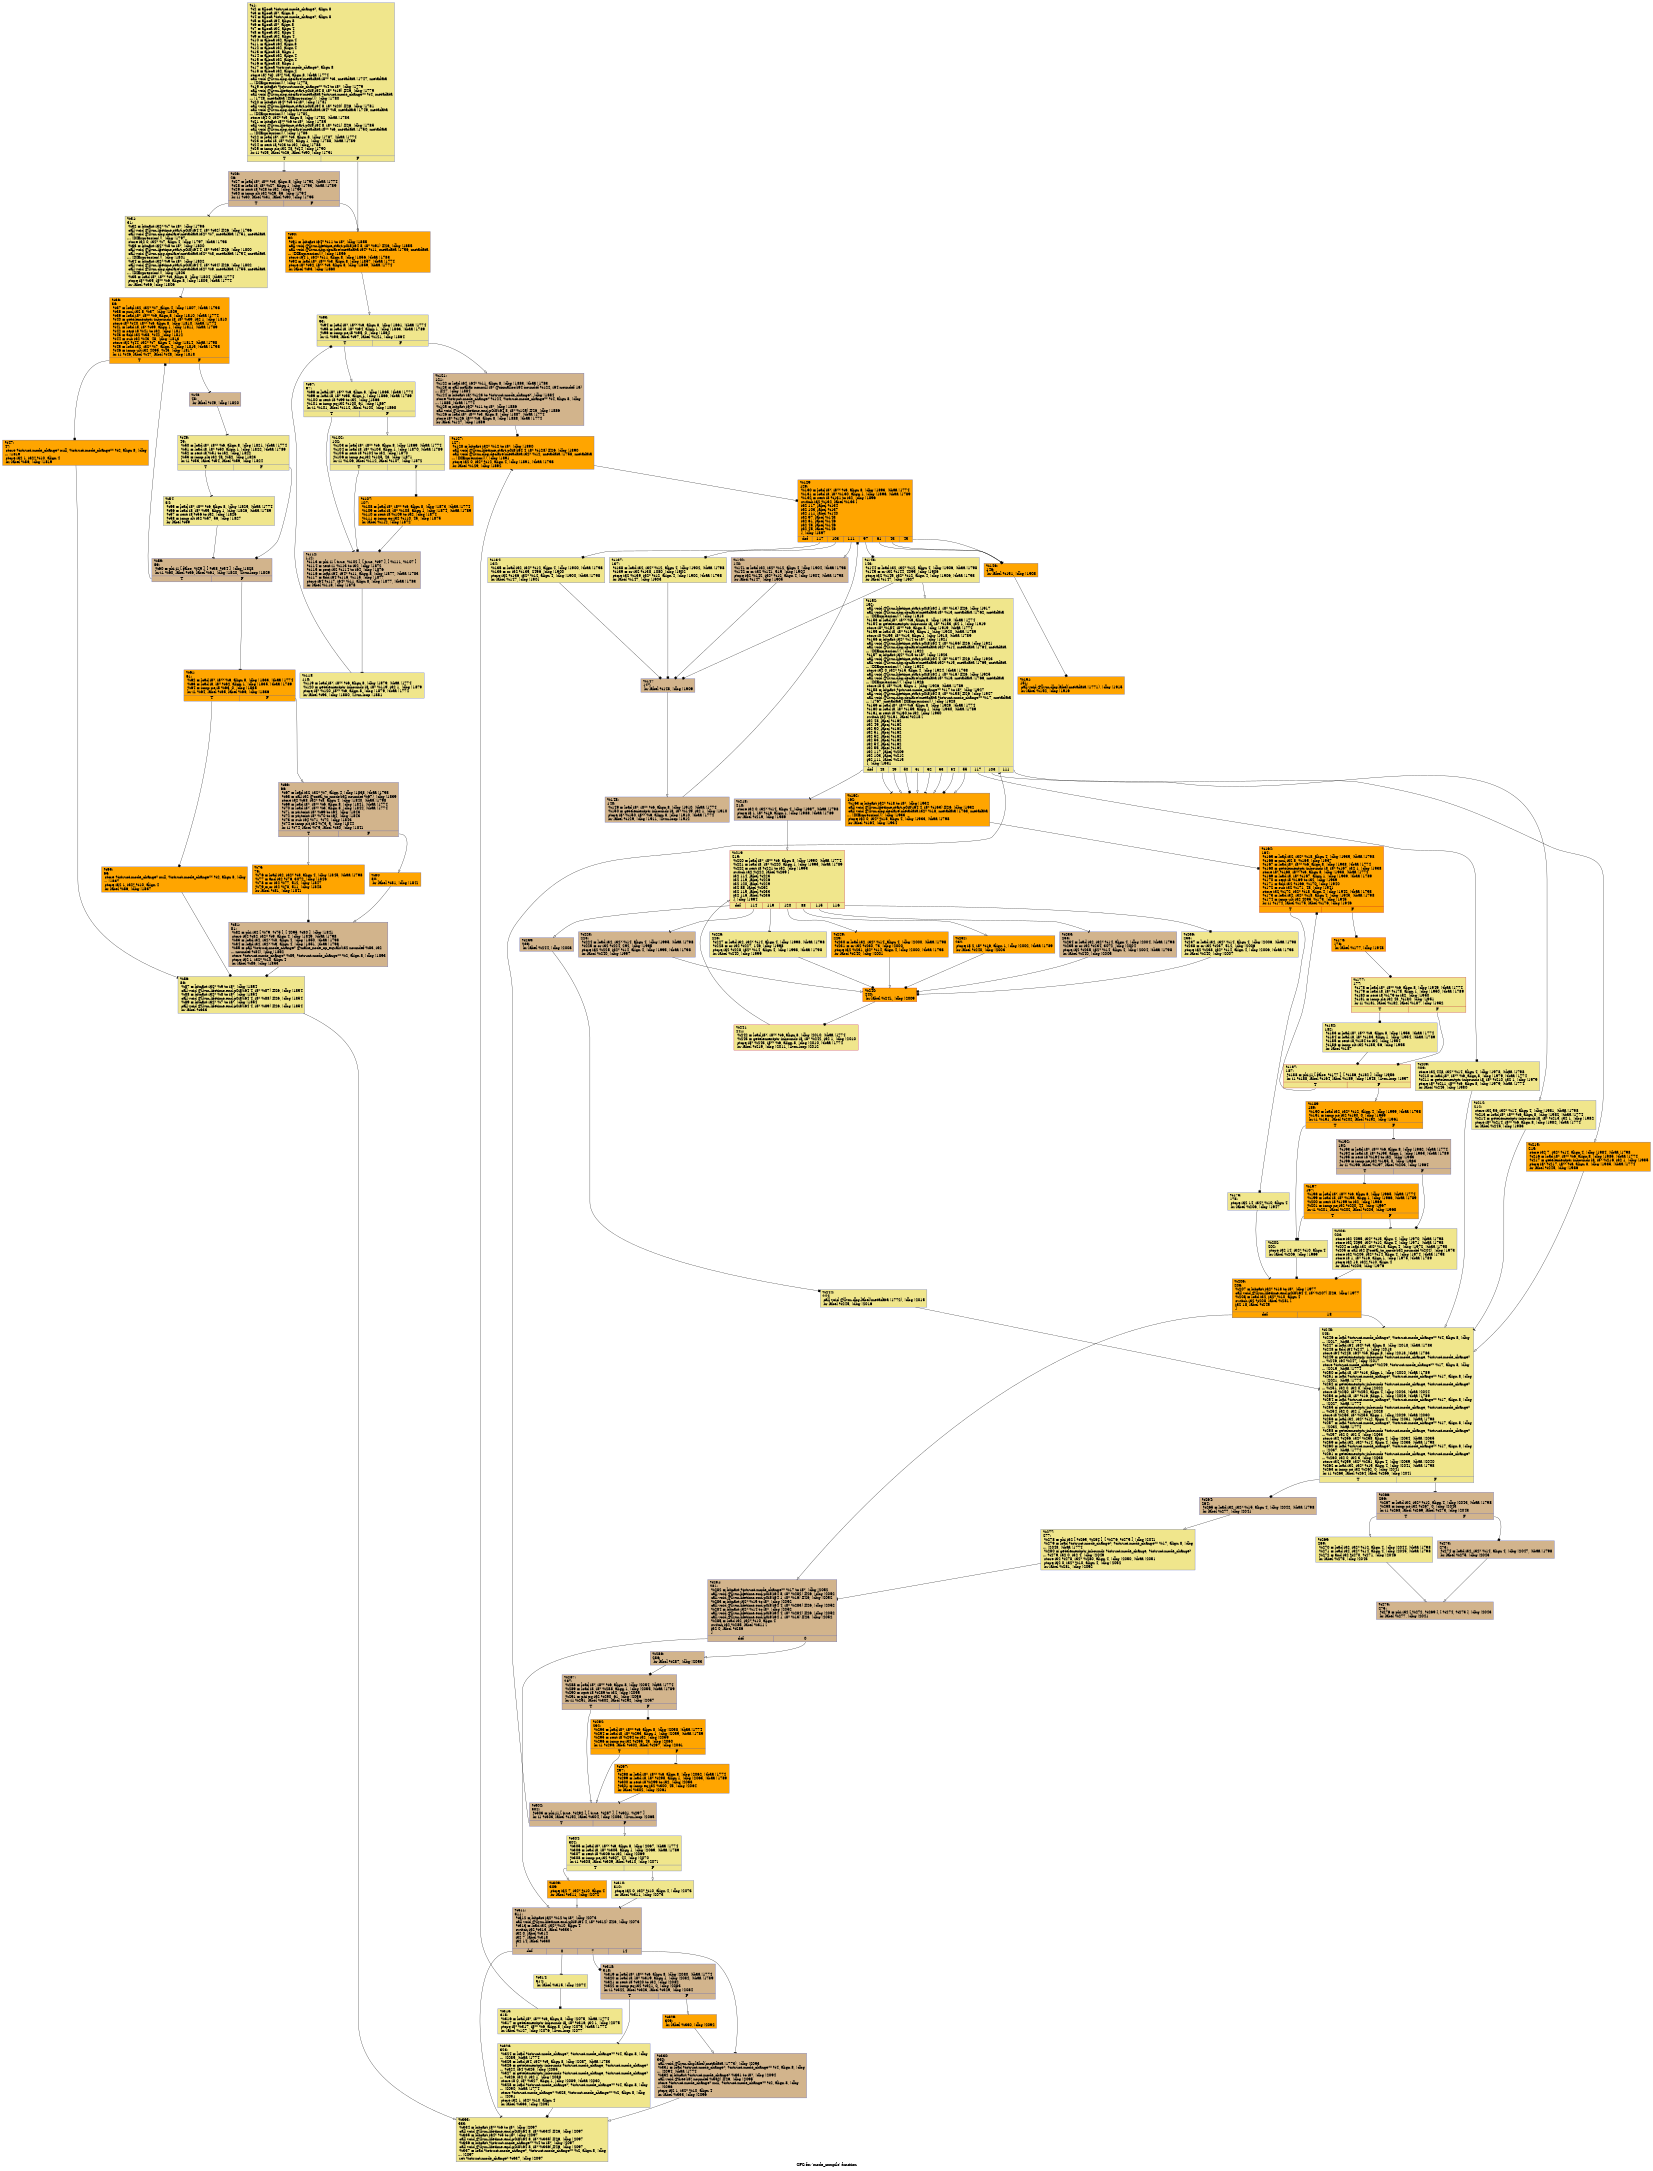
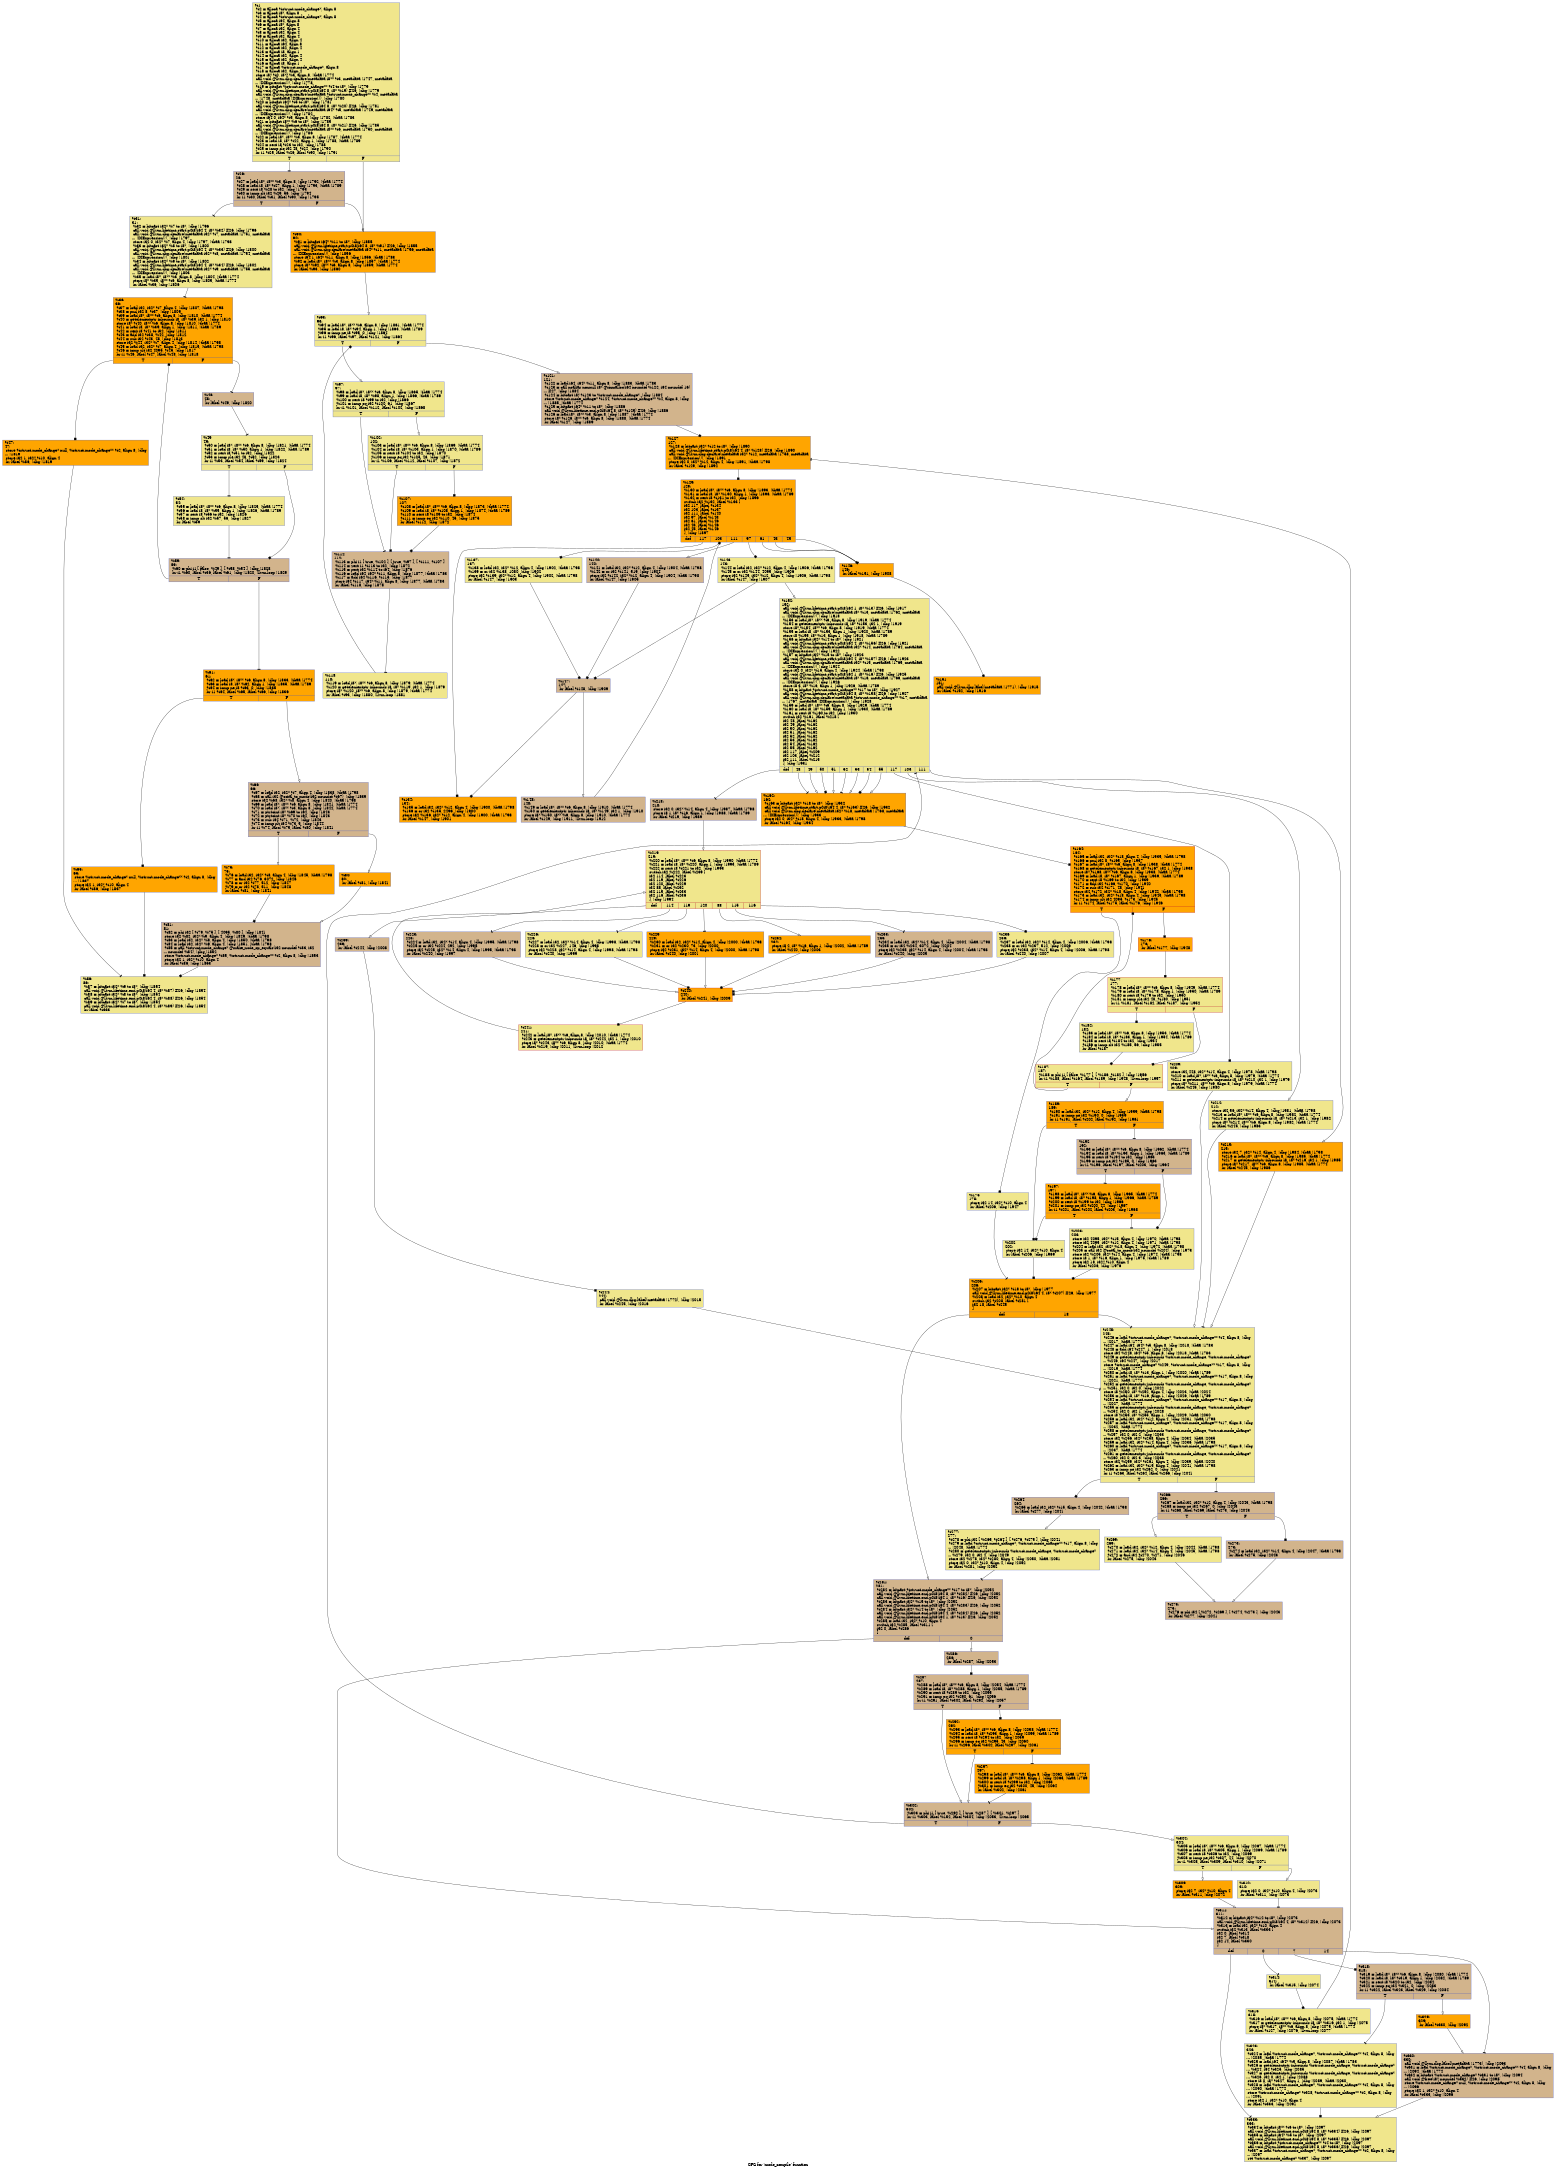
node "%134:": fillcolor khaki -> orange
edge "%134:" -> "%147:": reversed
edge "%86:" -> "%333:": removed
node "%287:": text "%291 = phi eq i32 %290, 61, !dbg !2056" -> "%291 = icmp eq i32 %290, 61, !dbg !2056"
